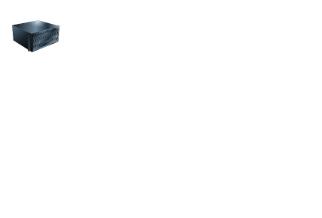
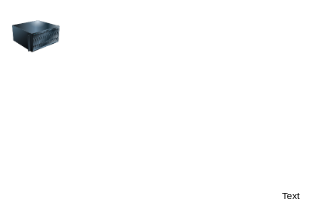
node "Text": added
